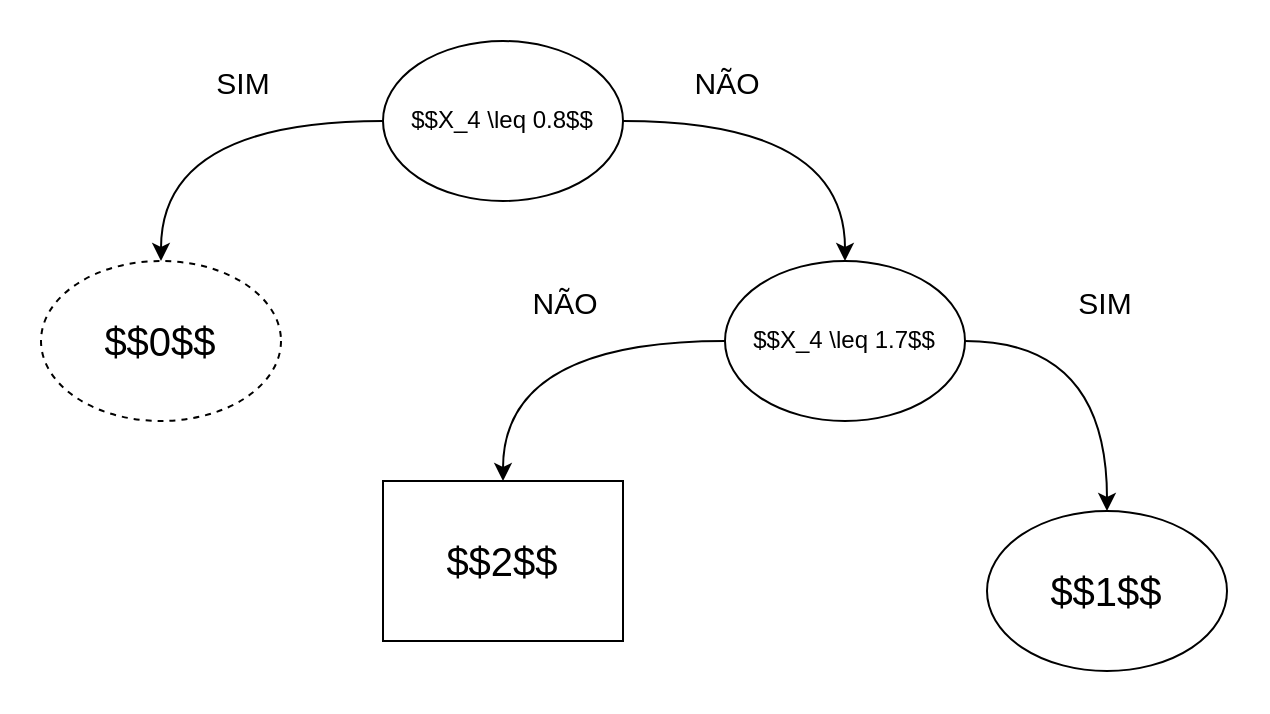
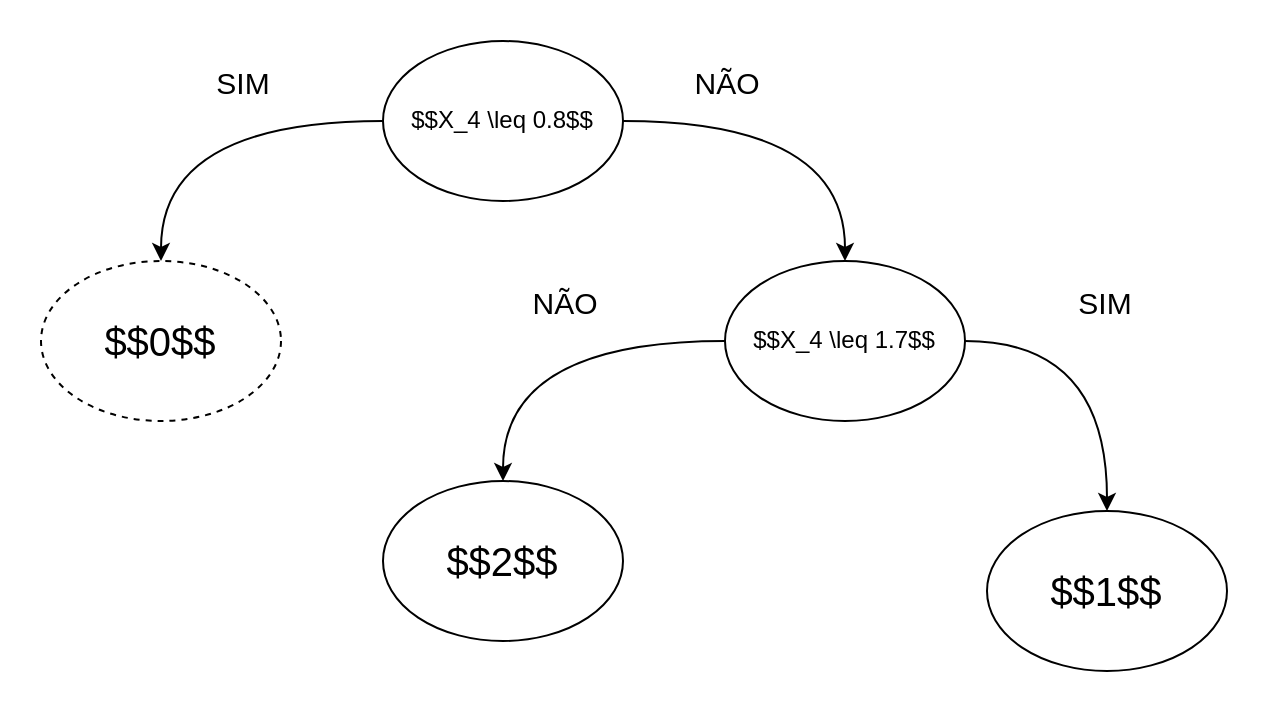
node "$$2$$": shape rectangle -> ellipse
